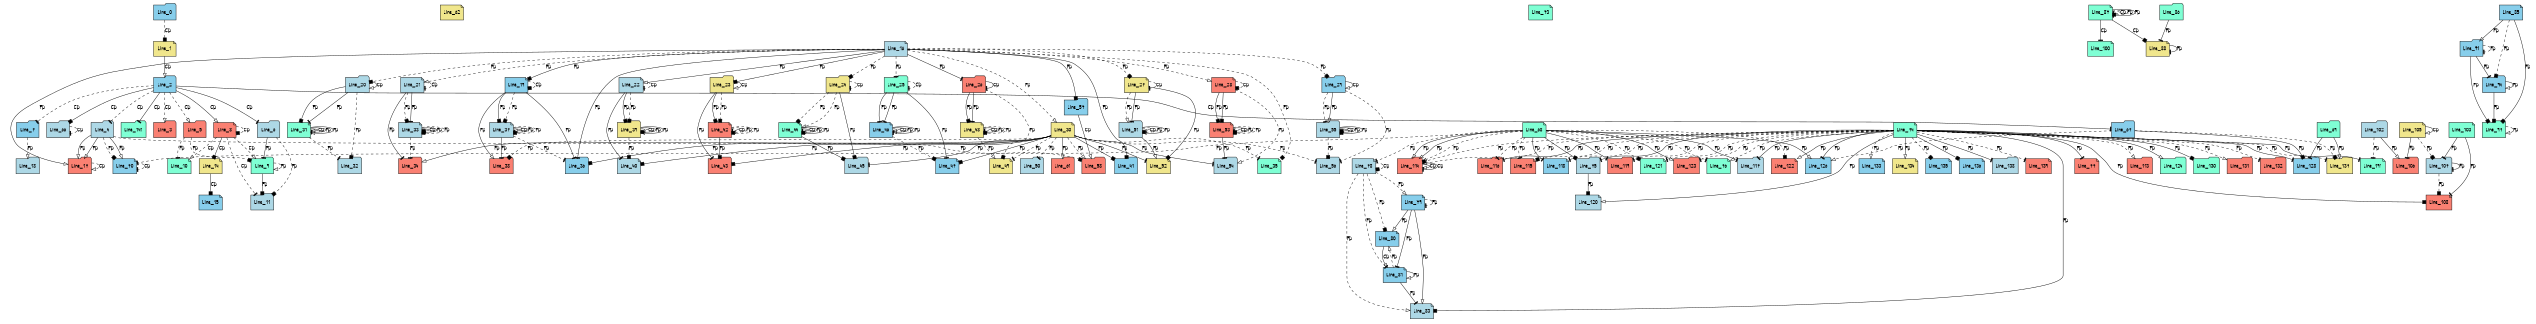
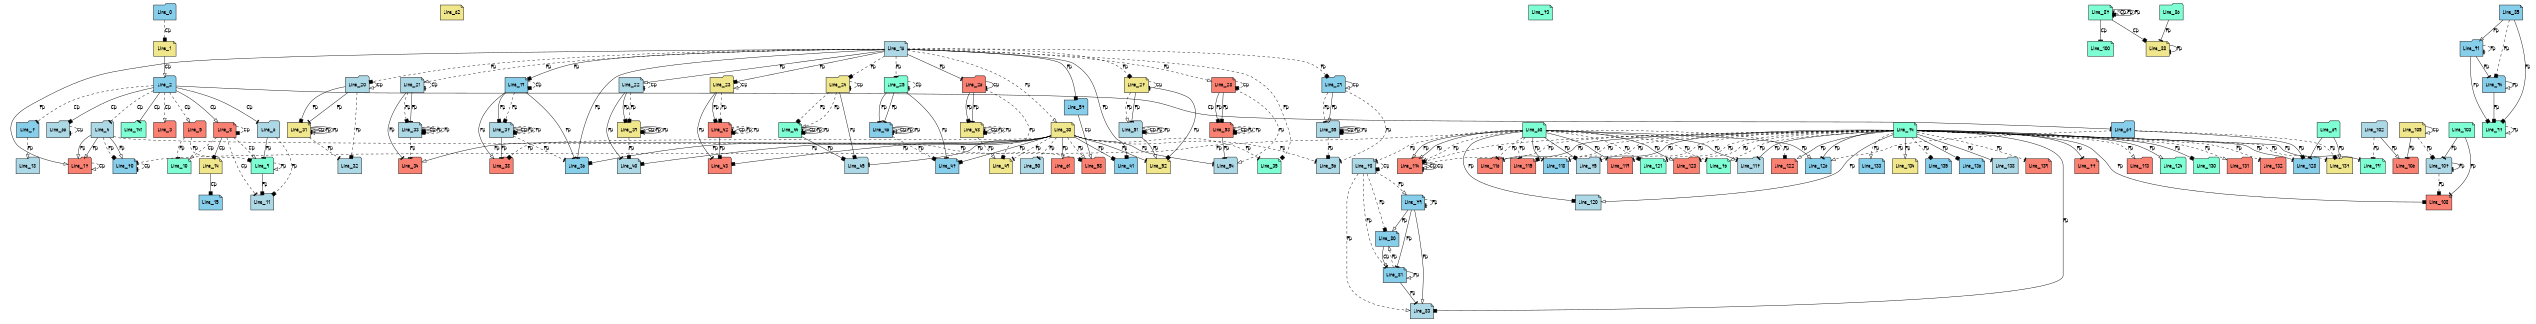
node "Line_31": fillcolor aquamarine -> khaki
edge "Line_75" -> "Line_120": now "Line_68" -> "Line_120"
